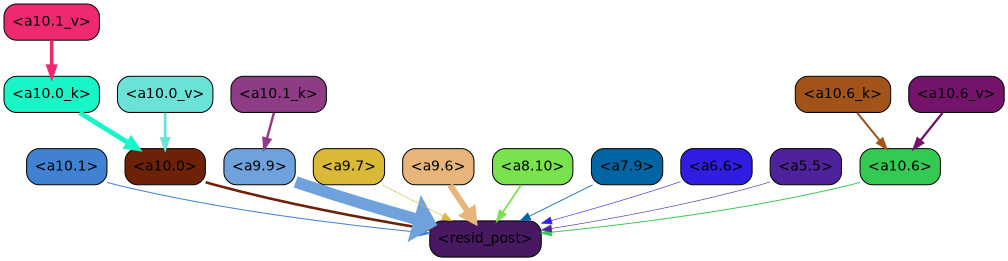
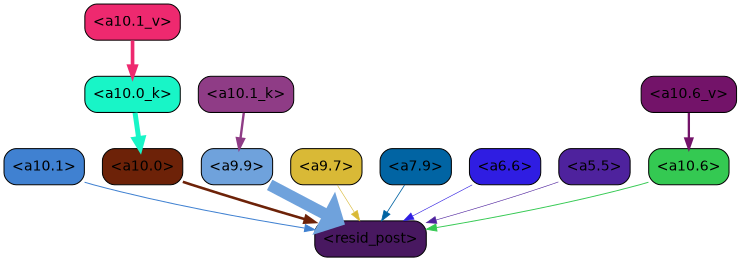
node "<a10.0_v>": removed
node "<a10.6_k>": removed
node "<a9.6>": removed
node "<a8.10>": removed
